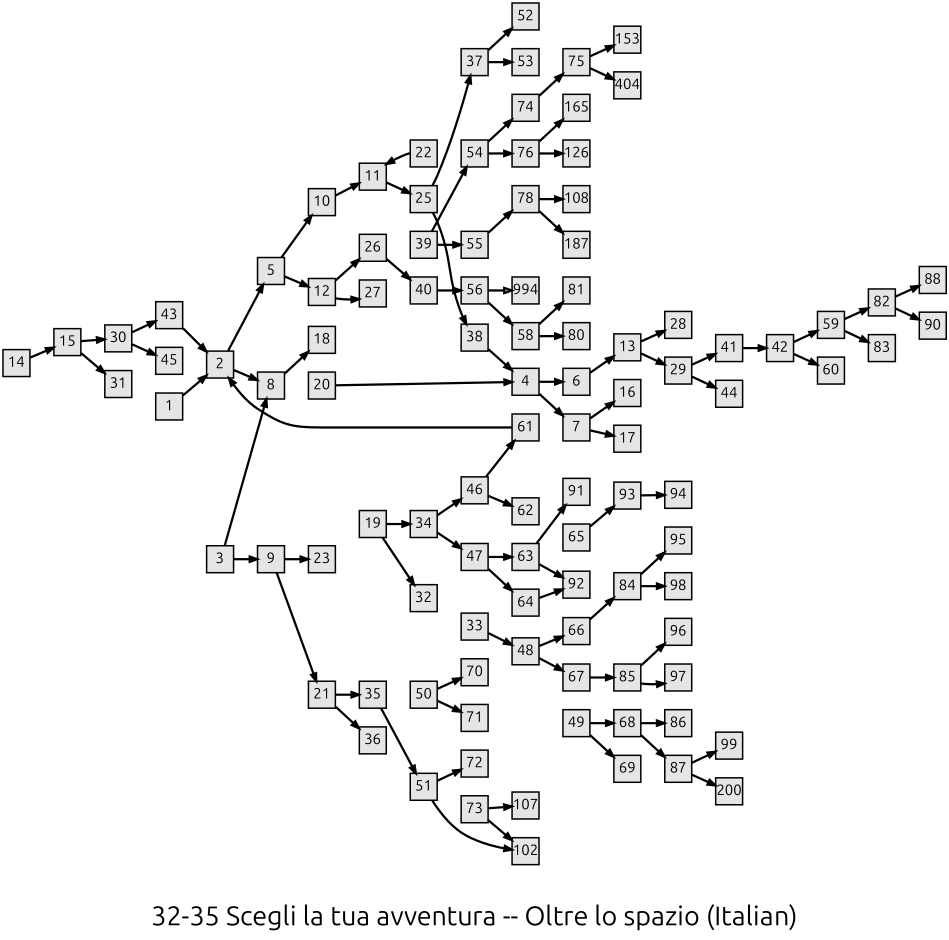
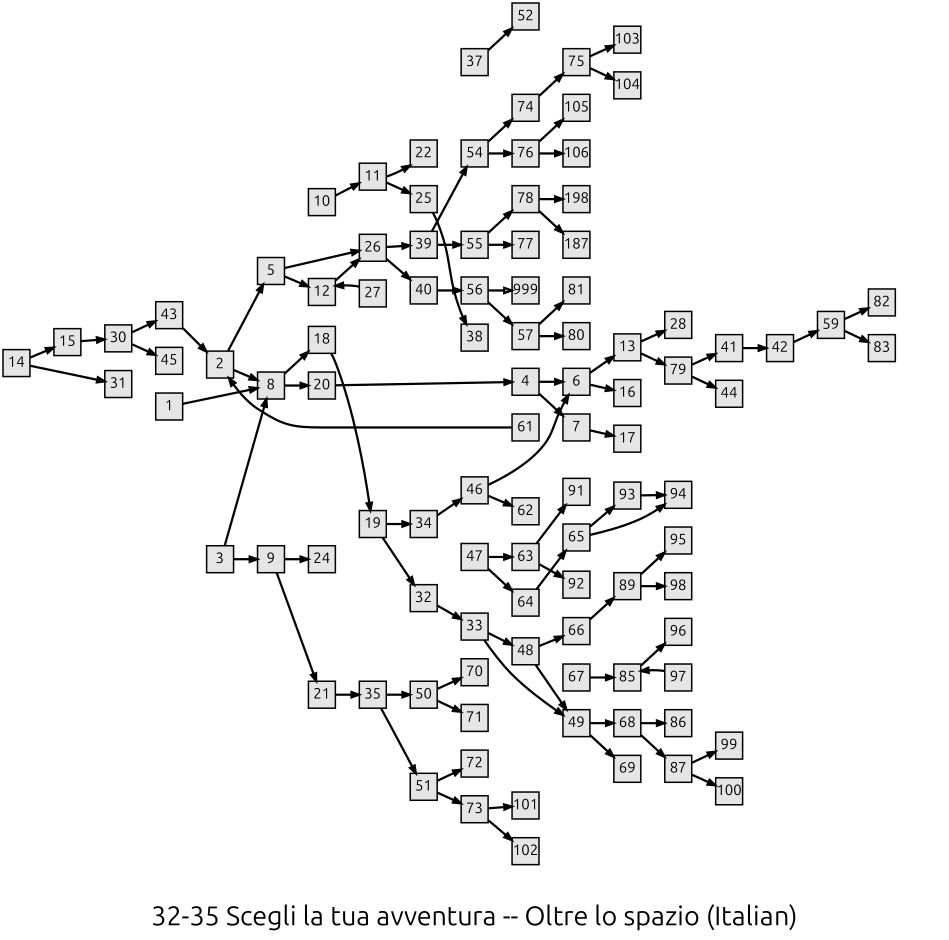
node "153": label "153" -> "103"
node "53": removed
node "404": label "404" -> "104"
node "165": label "165" -> "105"
edge "25" -> "37": removed
node "126": label "126" -> "106"
edge "22" -> "11": reversed
node "108": label "108" -> "198"
edge "5" -> "10": now "5" -> "26"
node "77": added
edge "26" -> "39": added
node "88": removed
node "994": label "994" -> "999"
edge "12" -> "27": reversed
node "90": removed
node "58": label "58" -> "57"
edge "38" -> "4": removed
edge "15" -> "31": now "14" -> "31"
node "29": label "29" -> "79"
node "60": removed
edge "8" -> "20": added
edge "1" -> "2": now "1" -> "8"
edge "7" -> "16": now "6" -> "16"
edge "18" -> "19": added
edge "46" -> "61": now "46" -> "6"
edge "65" -> "94": added
edge "34" -> "47": removed
node "23": label "23" -> "24"
node "84": label "84" -> "89"
edge "64" -> "92": now "64" -> "65"
edge "32" -> "33": added
edge "48" -> "67": now "48" -> "49"
edge "33" -> "49": added
edge "85" -> "97": reversed
edge "35" -> "50": added
node "36": removed
node "200": label "200" -> "100"
node "107": label "107" -> "101"
edge "51" -> "102": now "51" -> "73"
